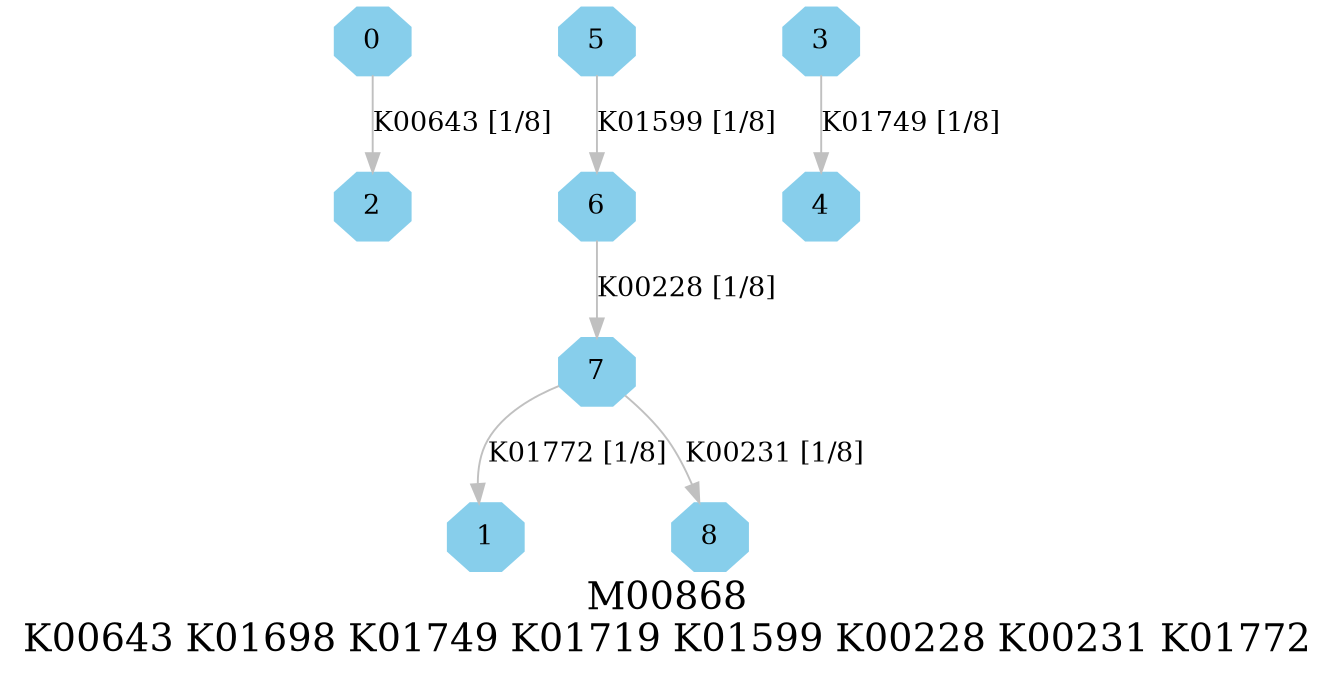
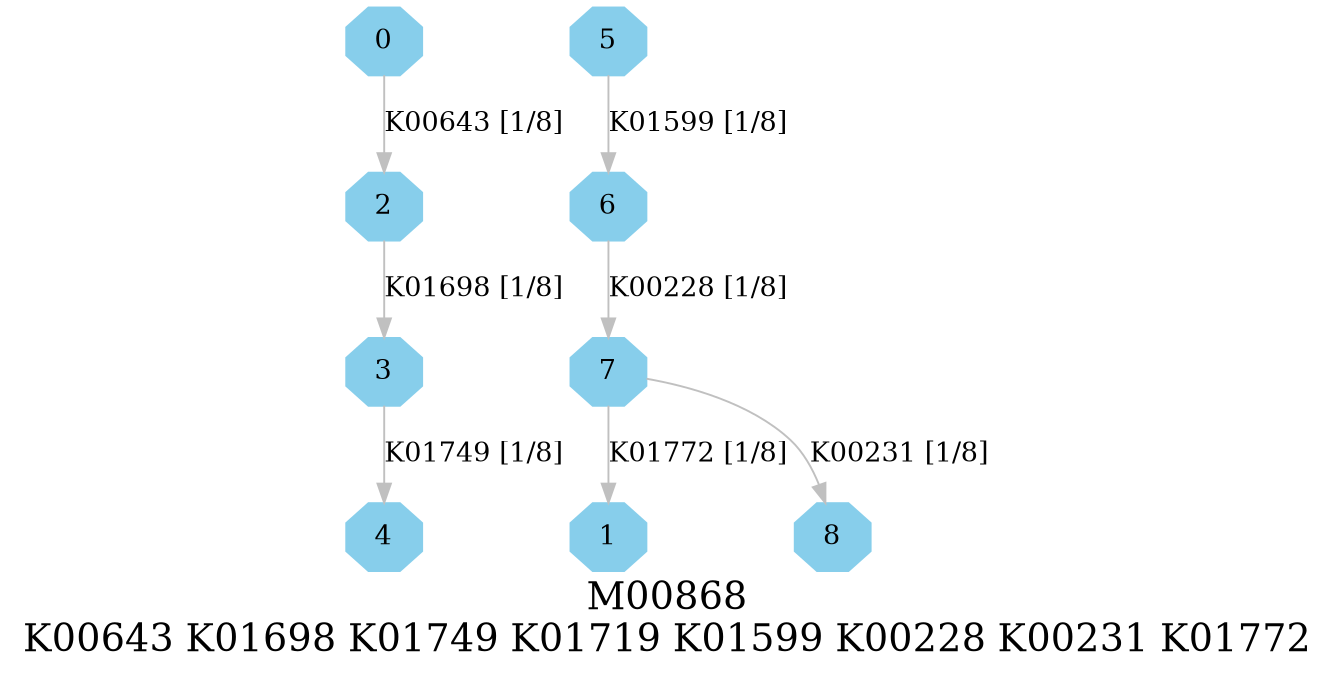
edge "2" -> "3": added, label "K01698 [1/8]"
